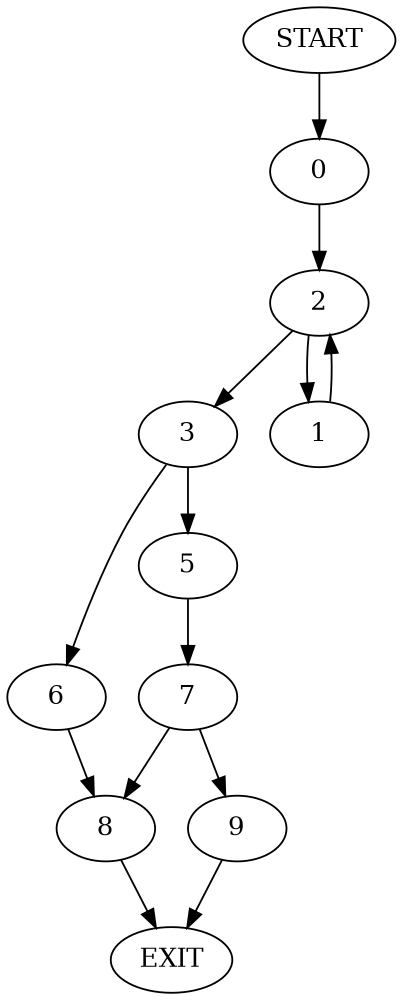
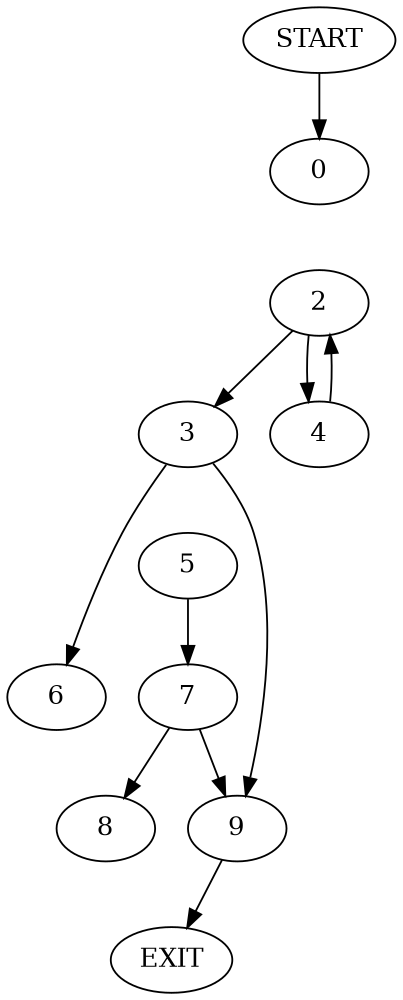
edge "0" -> "2": removed
node "1": label "1" -> "4"
edge "3" -> "5": now "3" -> "9"
edge "6" -> "8": removed
edge "8" -> "EXIT": removed
